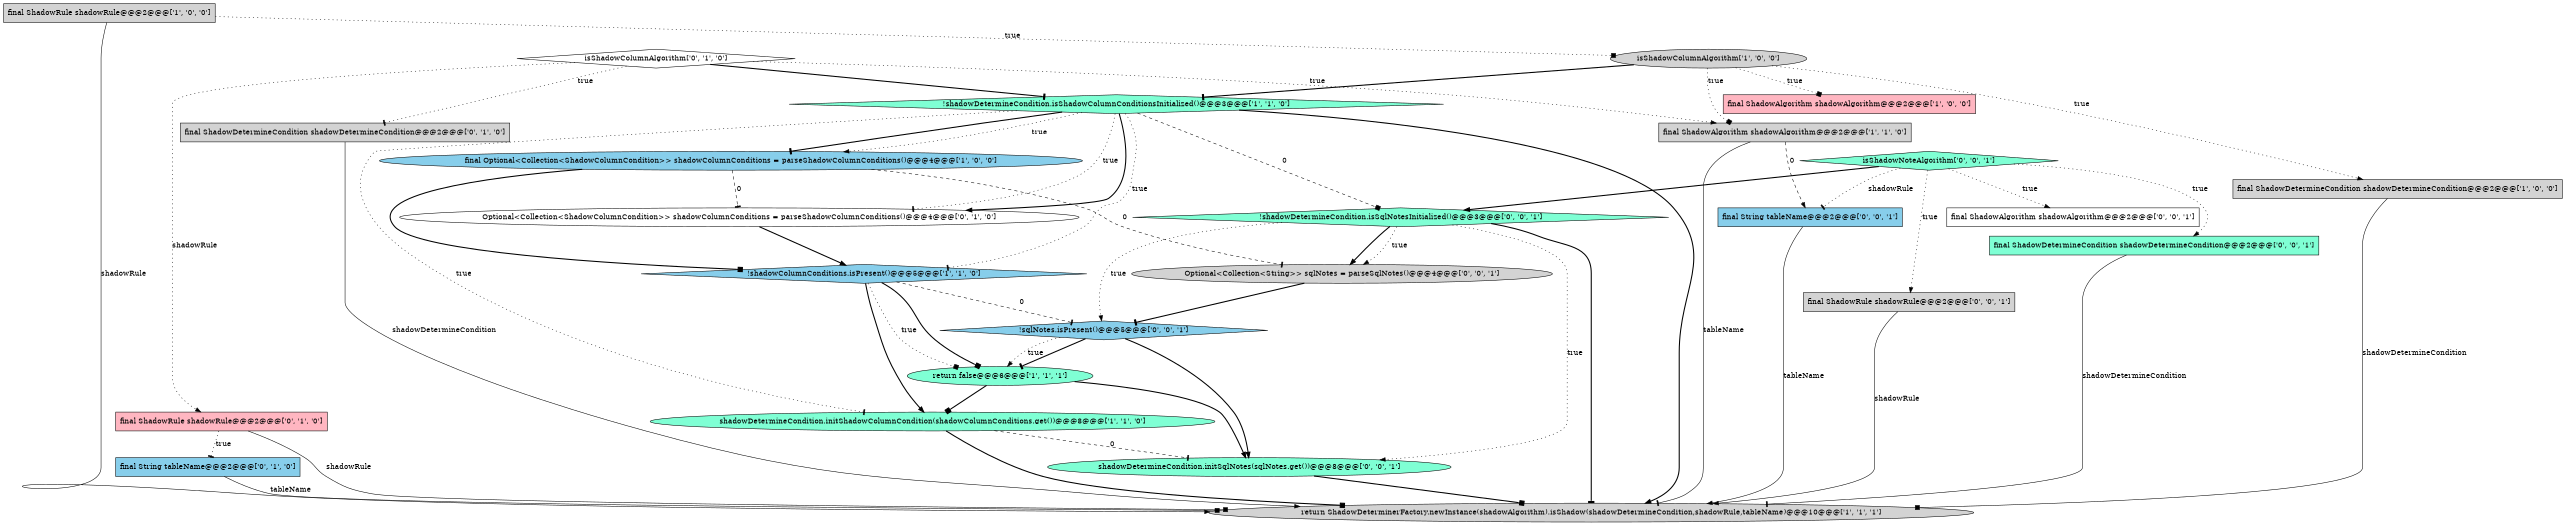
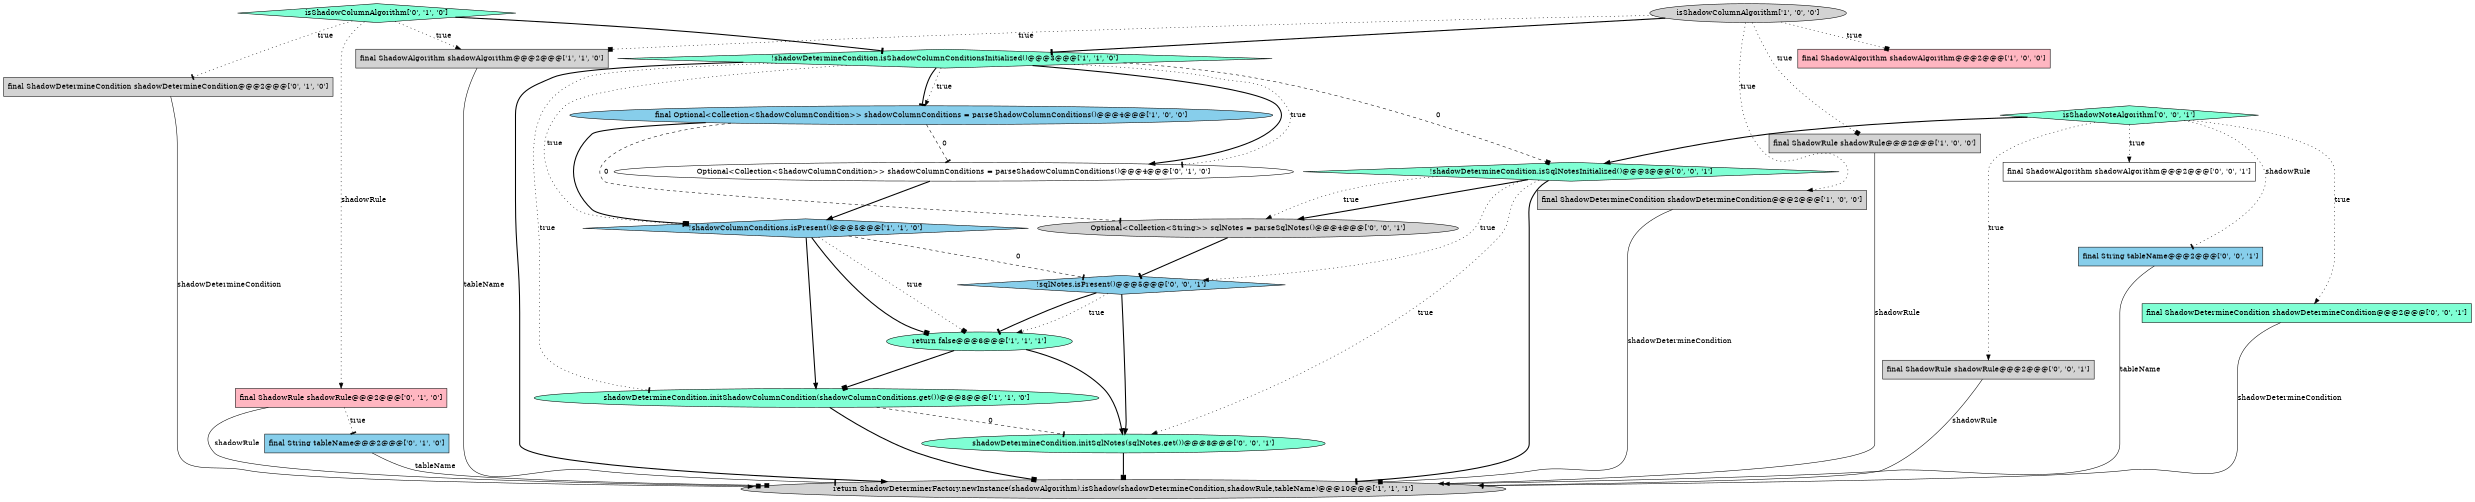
edge "final ShadowRule shadowRule@@@2@@@['1', '0', '0']" -> "isShadowColumnAlgorithm['1', '0', '0']": reversed
node "isShadowColumnAlgorithm['0', '1', '0']": fillcolor white -> aquamarine
edge "final ShadowAlgorithm shadowAlgorithm@@@2@@@['1', '1', '0']" -> "final String tableName@@@2@@@['0', '0', '1']": removed, label "0"
